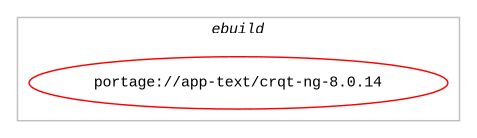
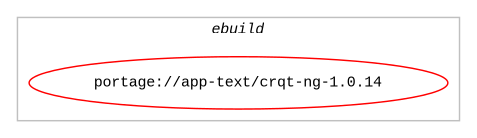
node "portage://app-text/crqt-ng-8.0.14": label "portage://app-text/crqt-ng-8.0.14" -> "portage://app-text/crqt-ng-1.0.14"
